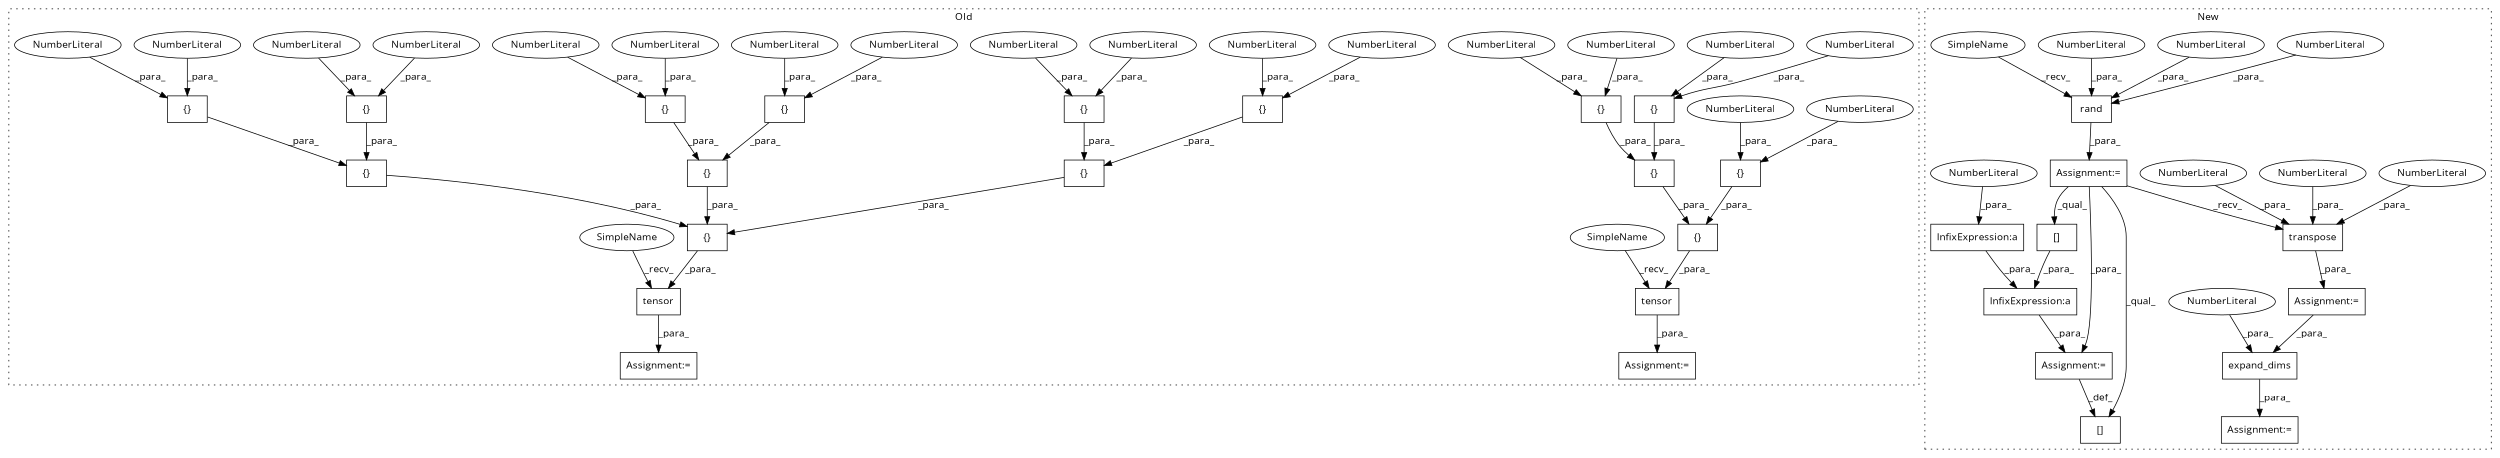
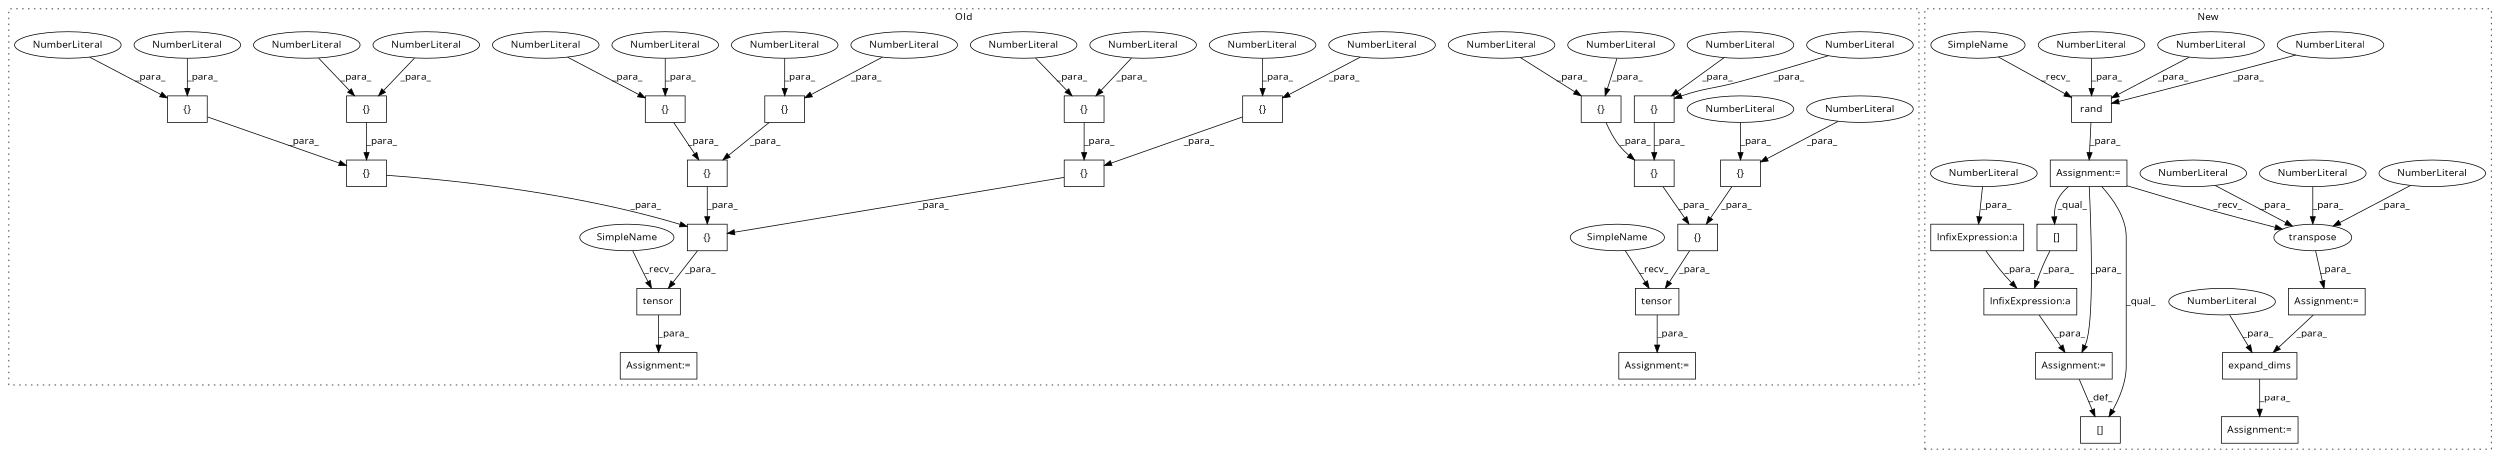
node "transpose": shape box -> ellipse
